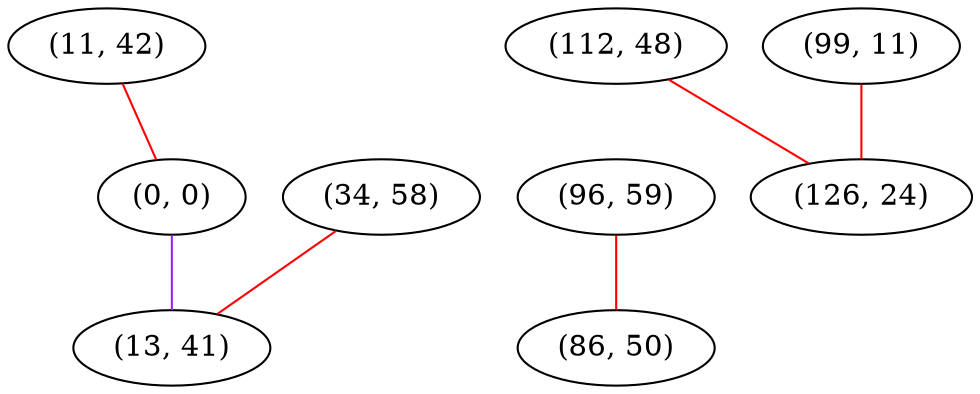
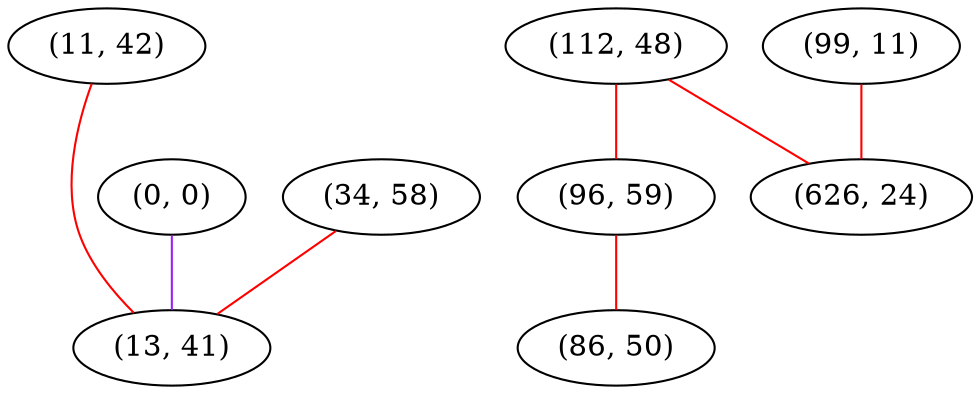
edge "(11, 42)" -- "(0, 0)": now "(11, 42)" -- "(13, 41)"
edge "(112, 48)" -- "(96, 59)": added
node "(126, 24)": label "(126, 24)" -> "(626, 24)"
